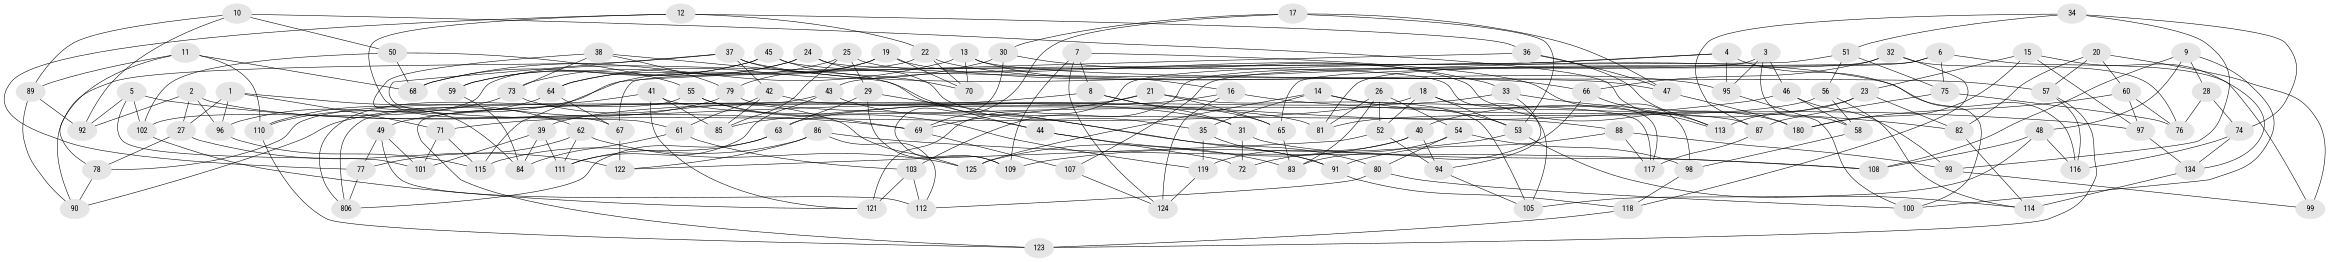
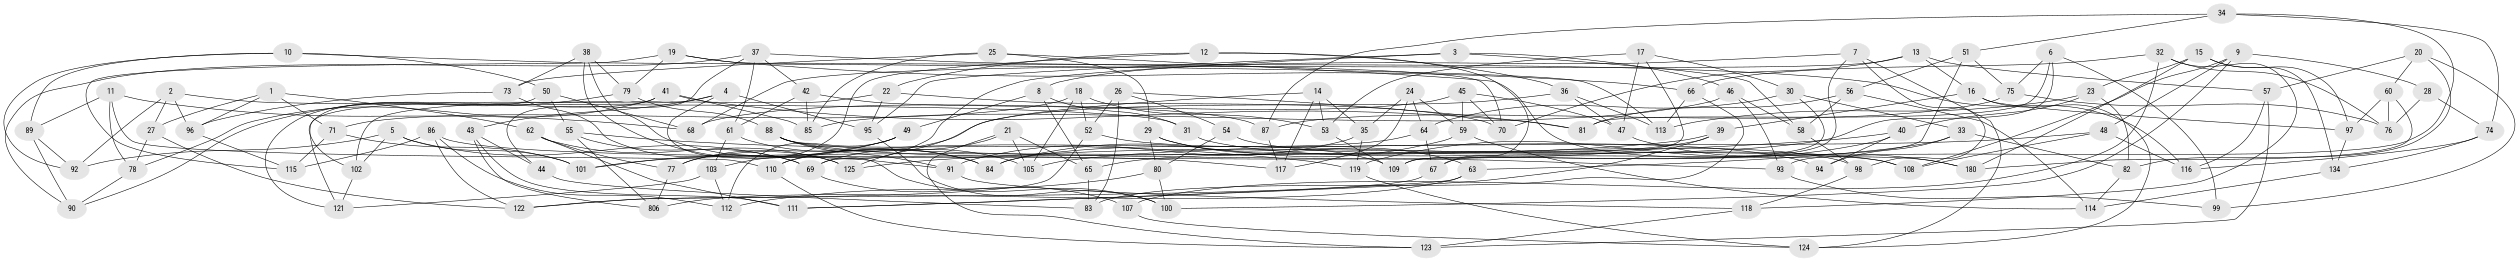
node "72": removed
edge "94" -- "105": now "88" -- "105"
edge "53" -- "114": now "59" -- "114"
